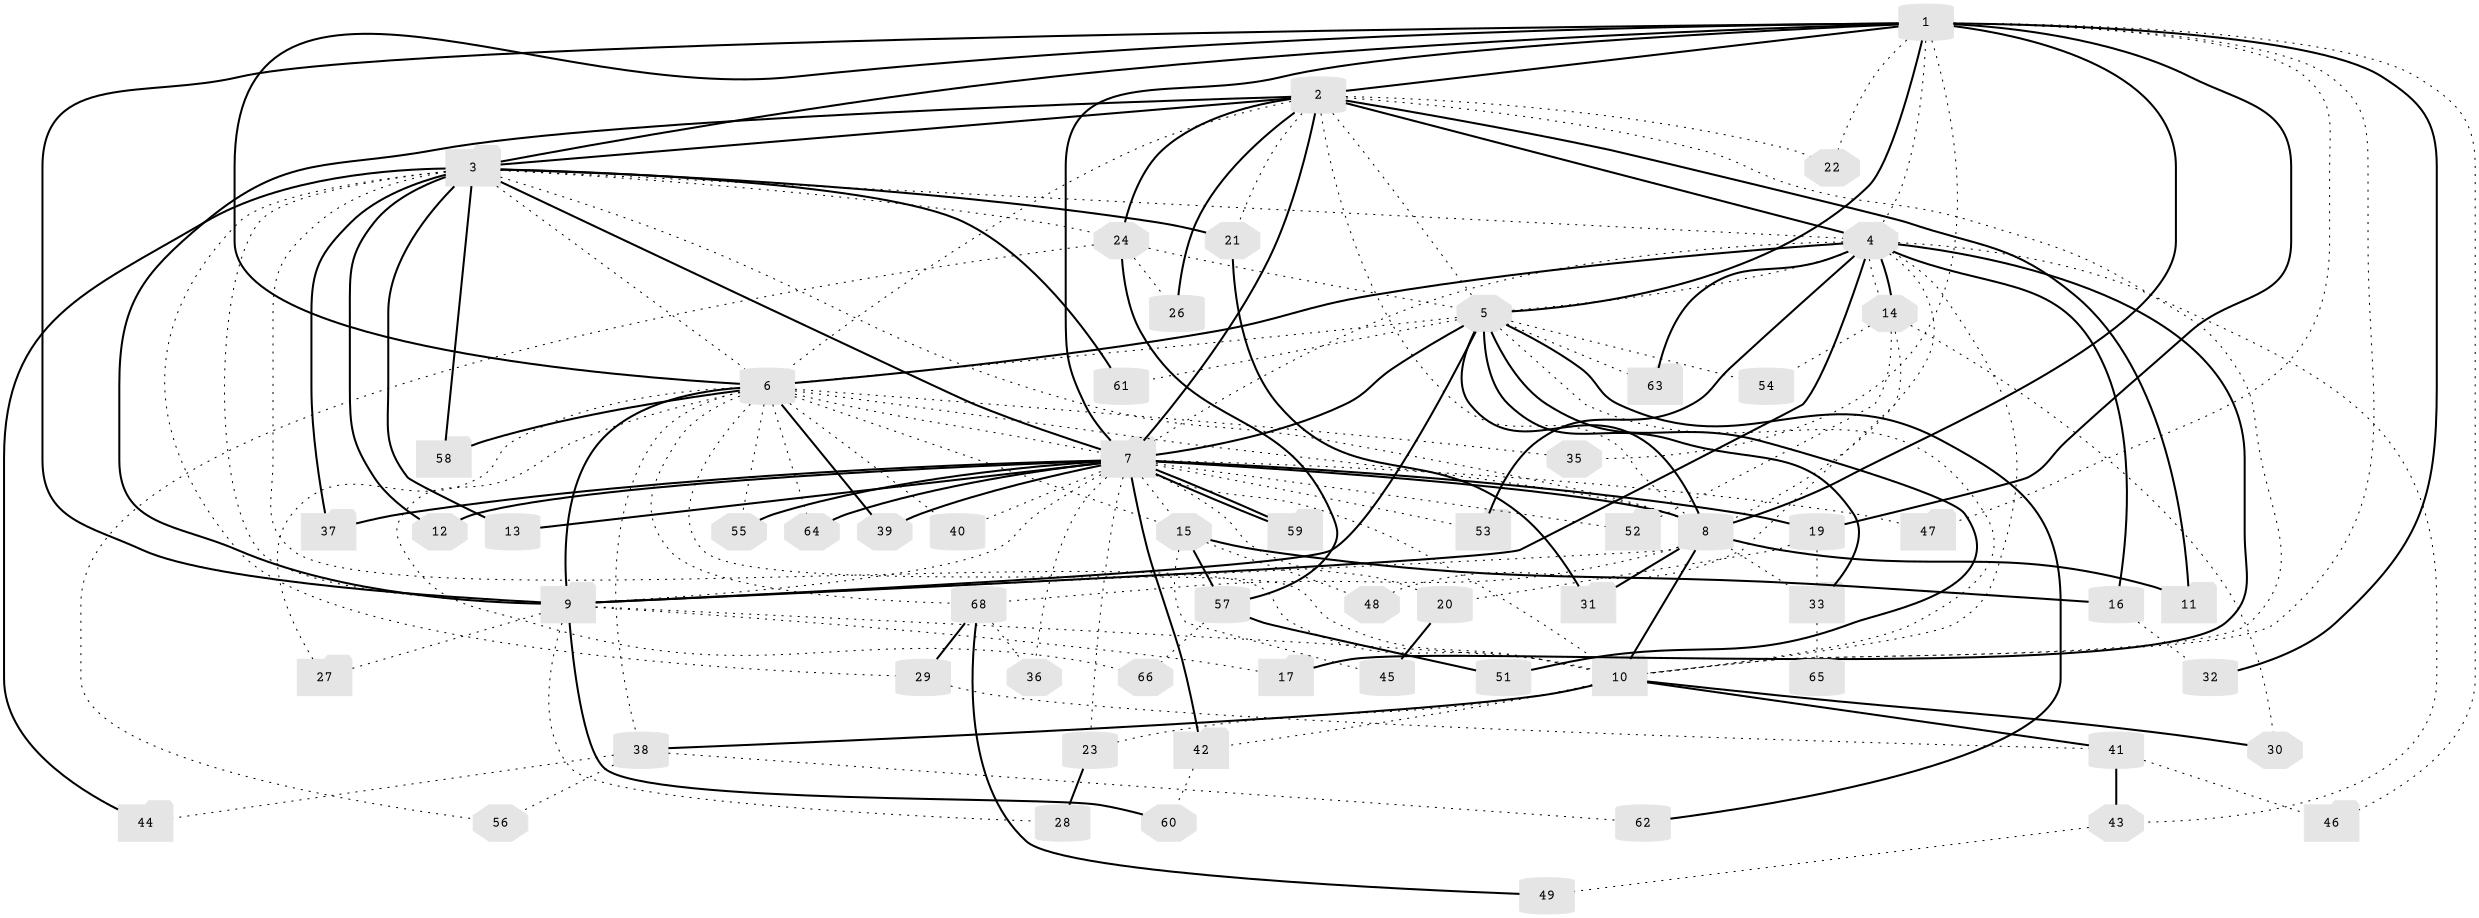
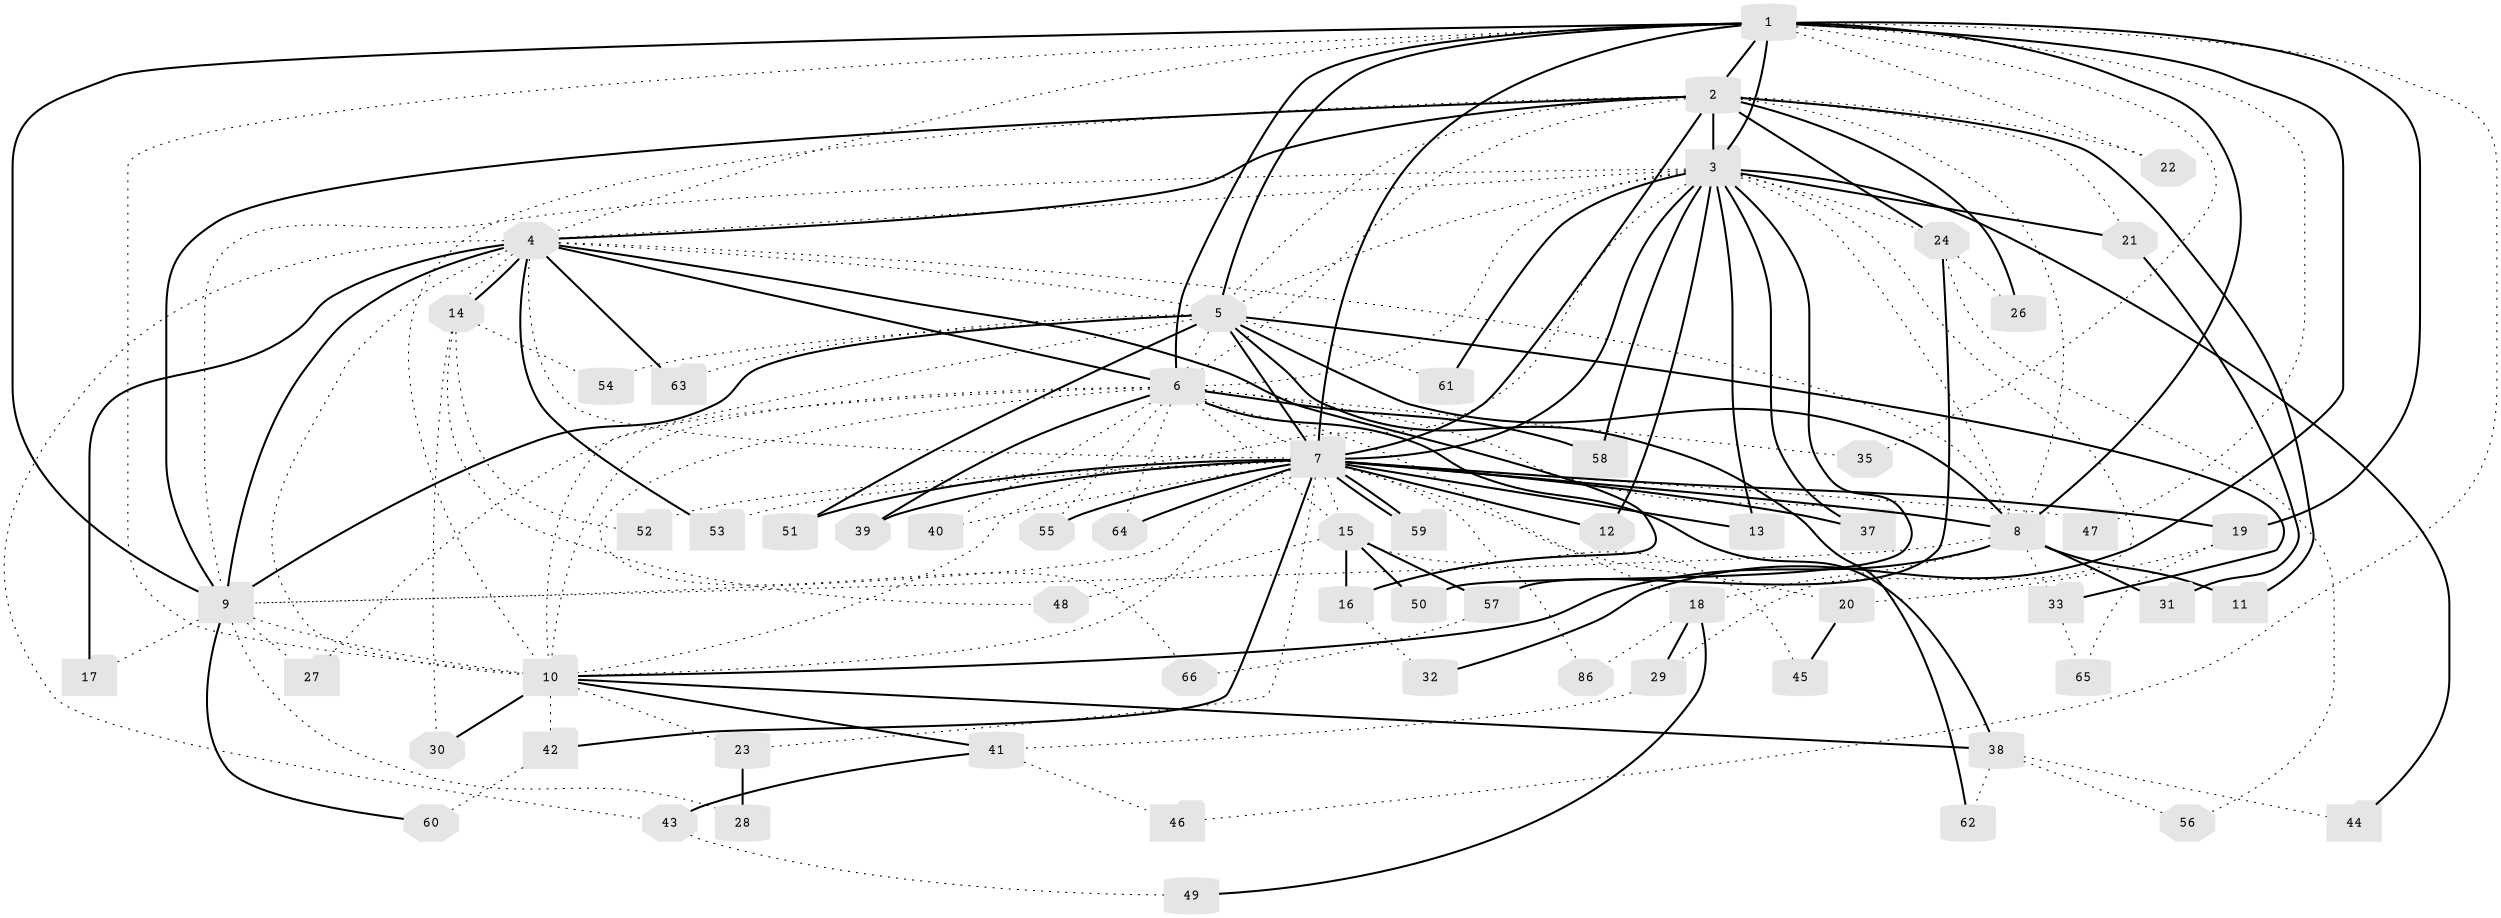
edge "24" -- "5": now "3" -- "5"
edge "6" -- "9": removed
edge "6" -- "38": style dotted -> bold
edge "19" -- "33": now "19" -- "65"
node "68": label "68" -> "18"
node "50": added
edge "57" -- "51": now "7" -- "51"
node "36": label "36" -> "86"
